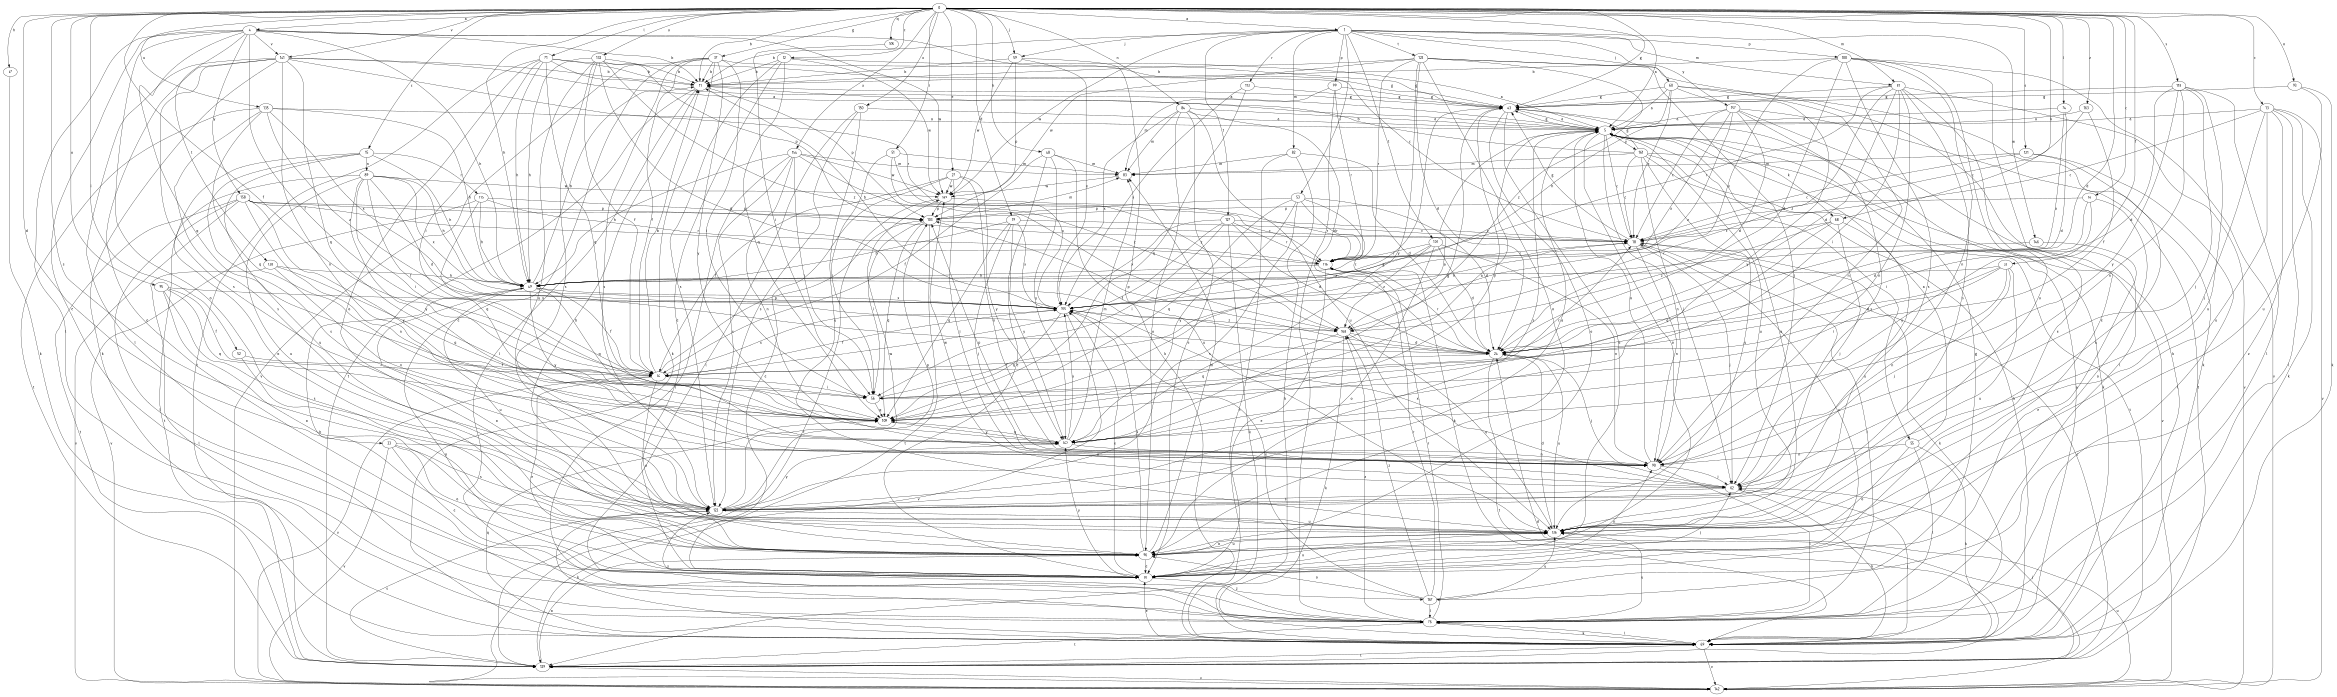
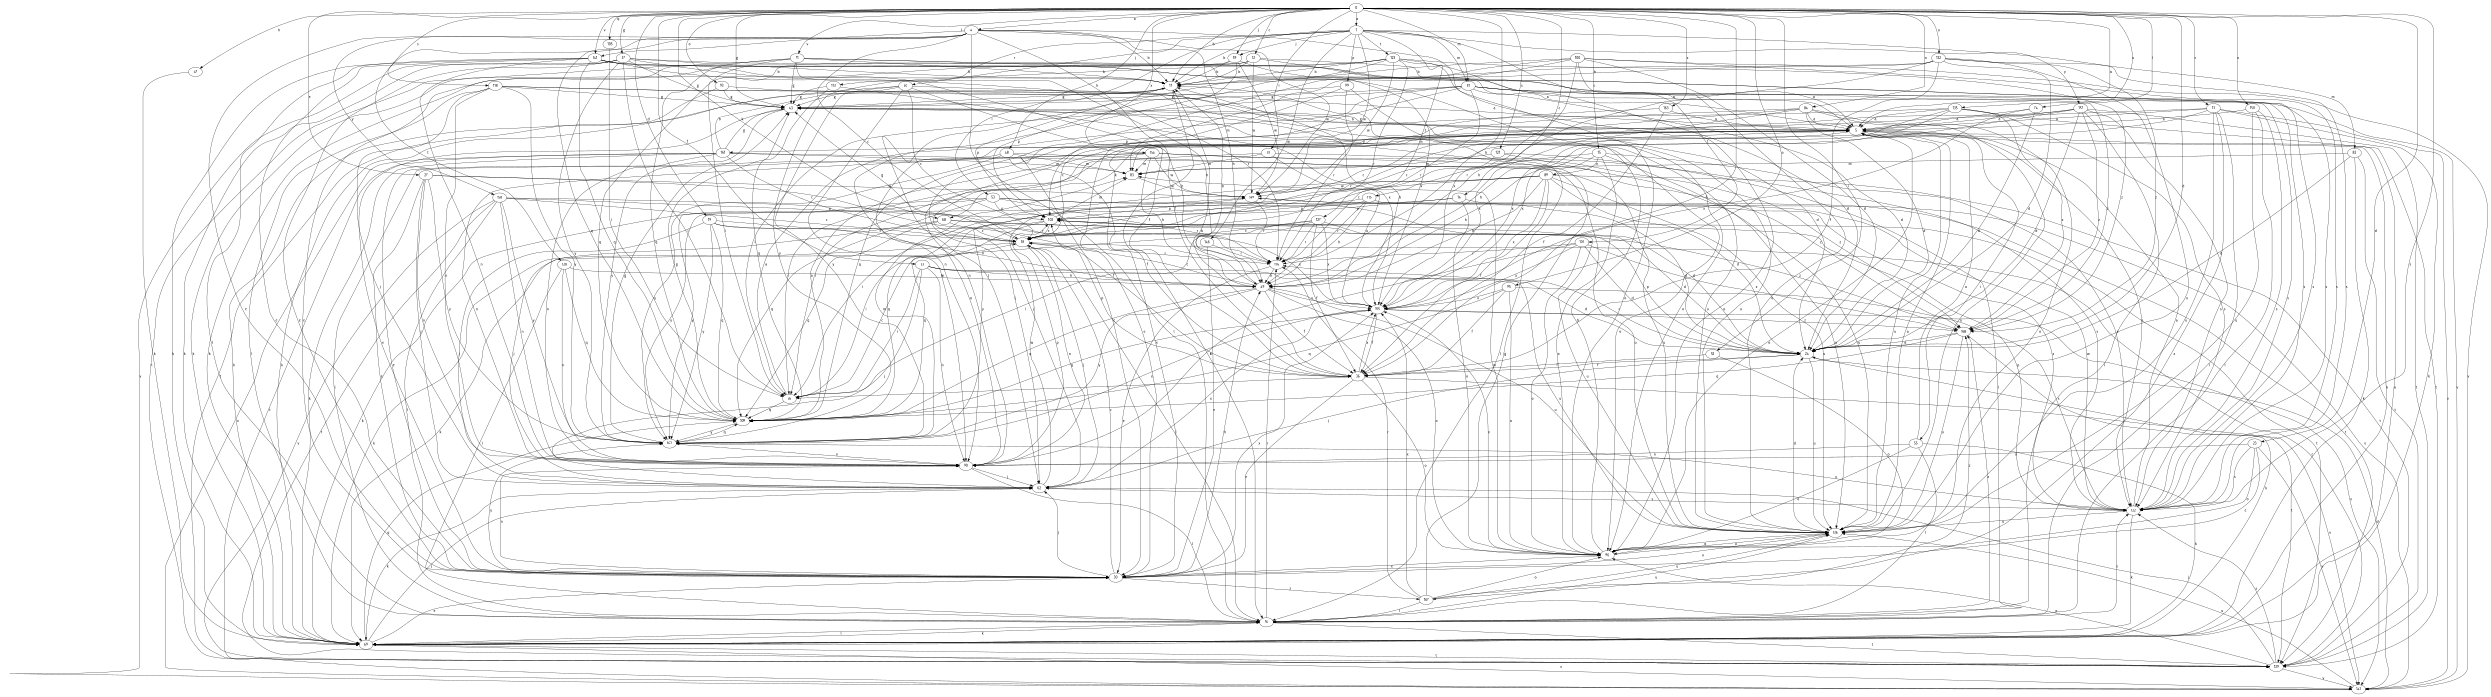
edge "1" -> "100": removed, label "p"
